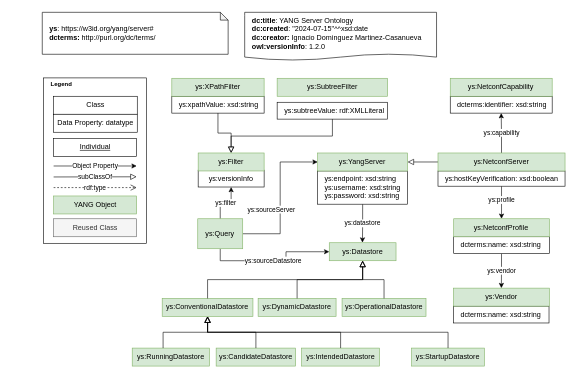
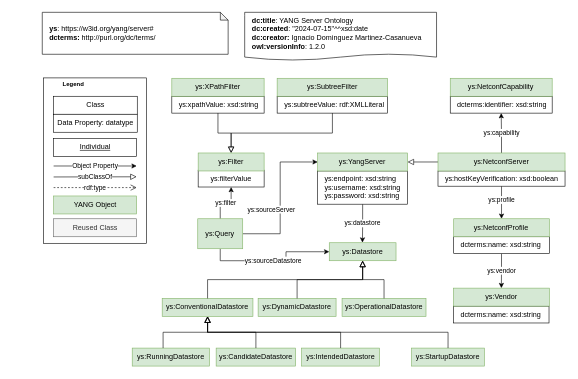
node "Legend": moved (62, 84) -> (74, 84)
node "ys:subtreeValue: rdf:XMLLiteral": moved (333, 111) -> (333, 105)
node "ys:versionInfo": label "ys:versionInfo" -> "ys:filterValue"
